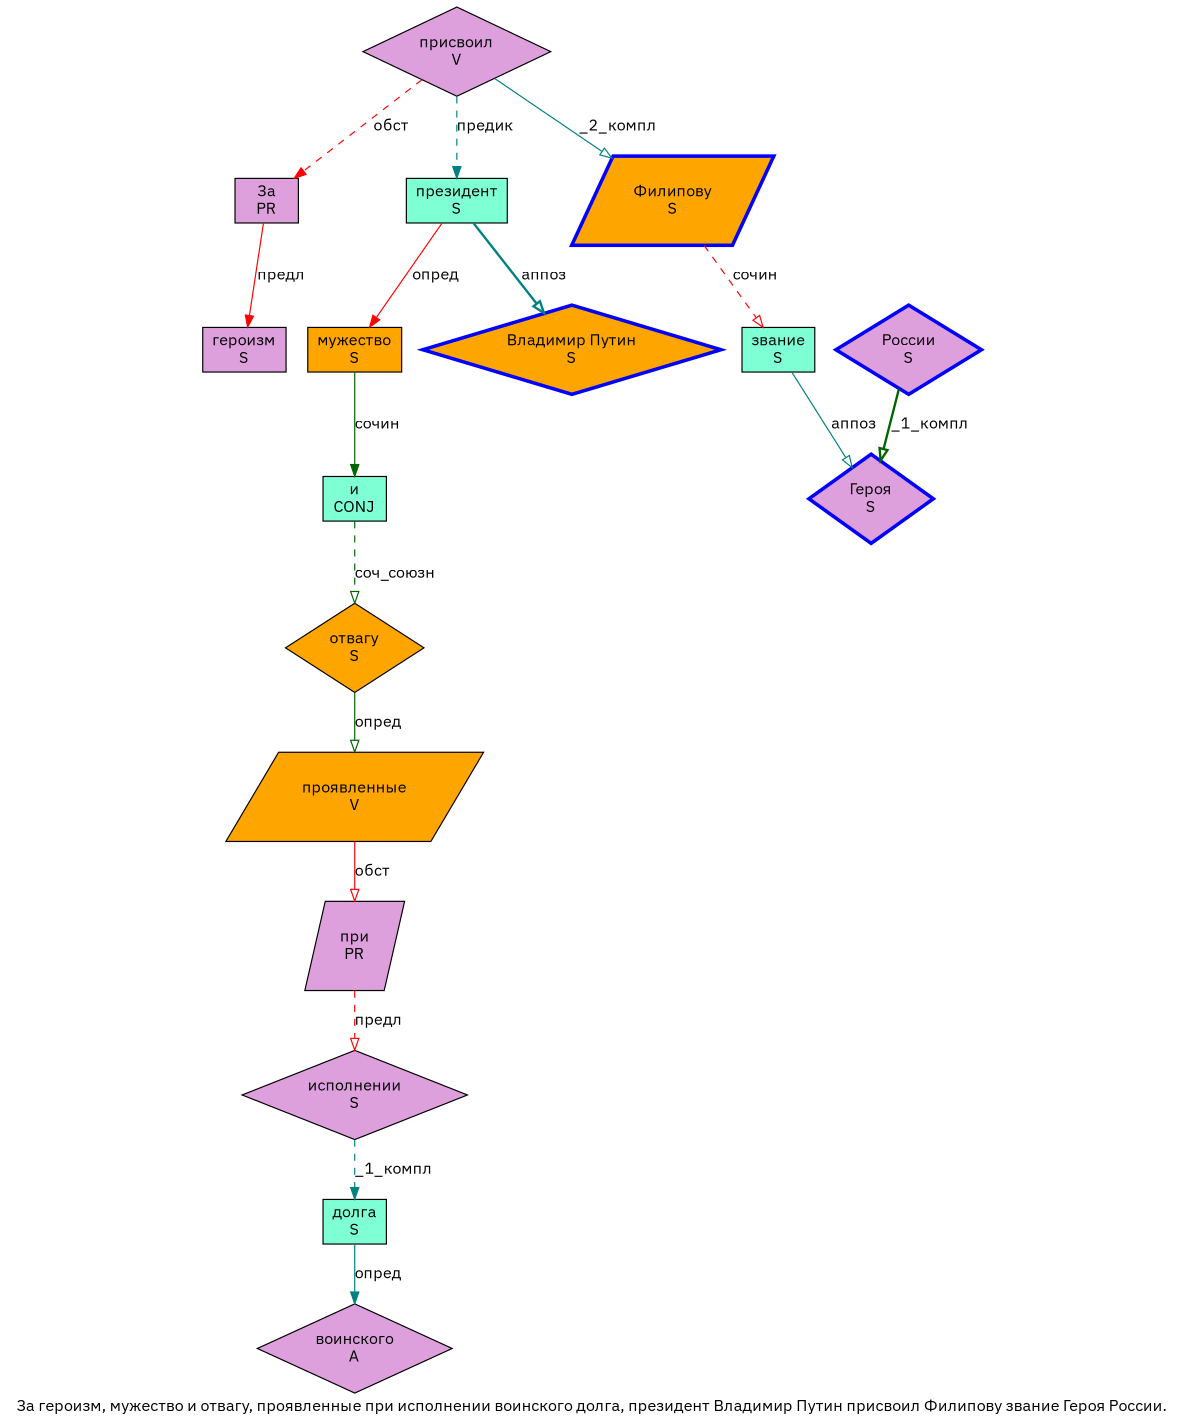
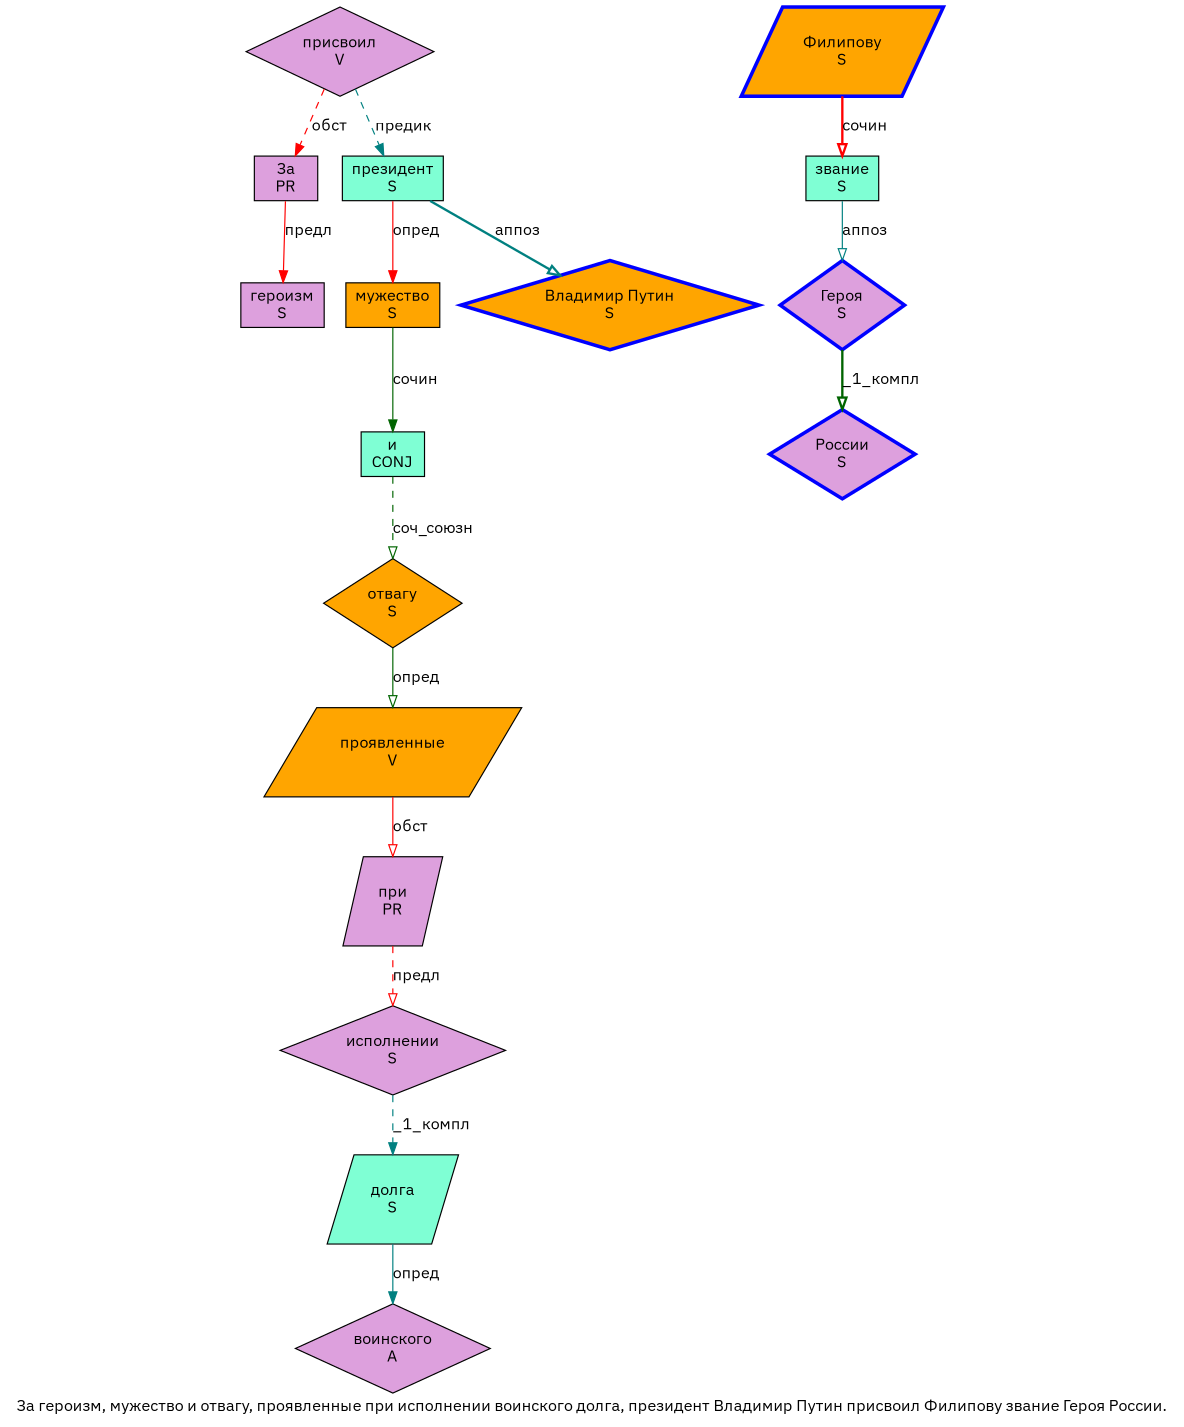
edge "присвоил V" -> "Филипову S": removed, label "_2_компл"
edge "Филипову S" -> "звание S": style dashed -> bold
edge "России S" -> "Героя S": reversed
node "долга S": shape box -> parallelogram
